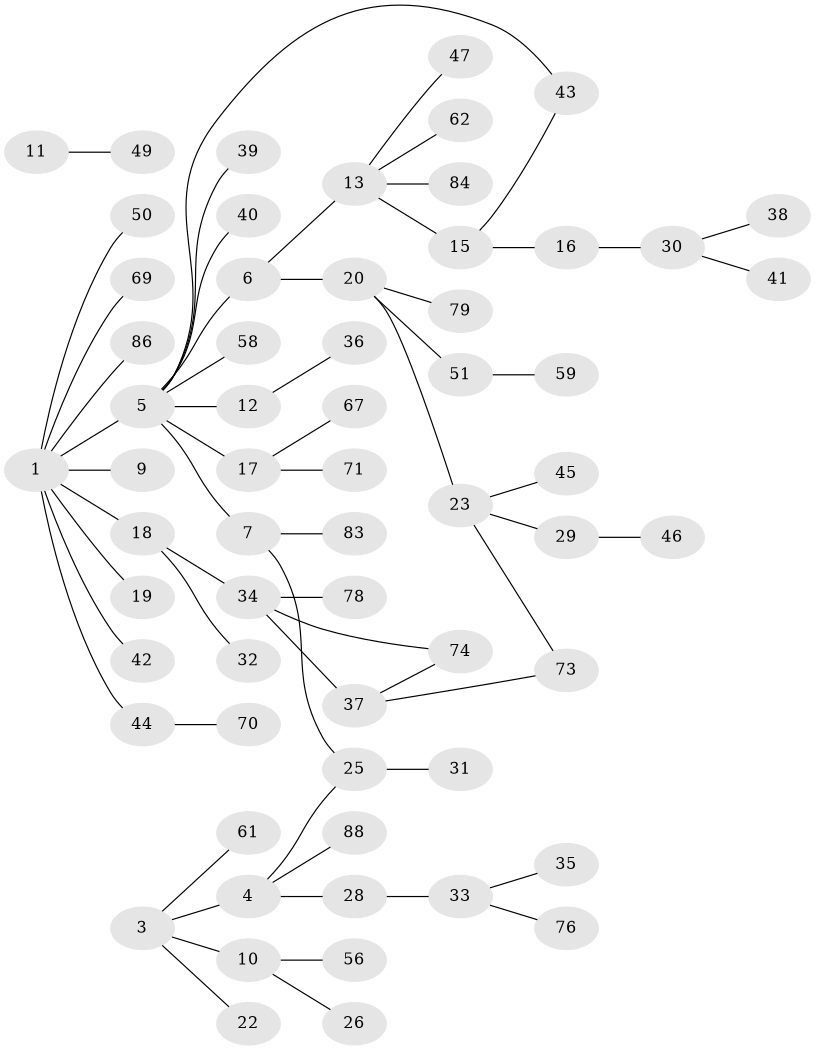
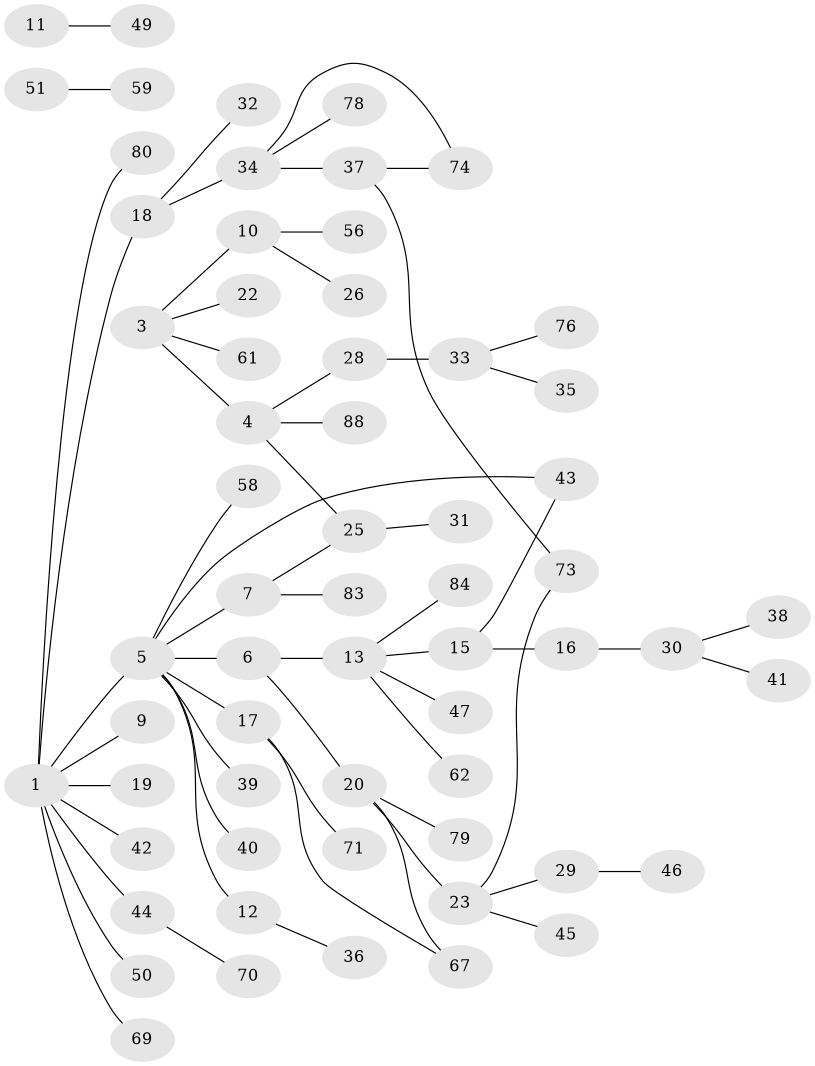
edge "20" -- "51": now "20" -- "67"
node "86": label "86" -> "80"
